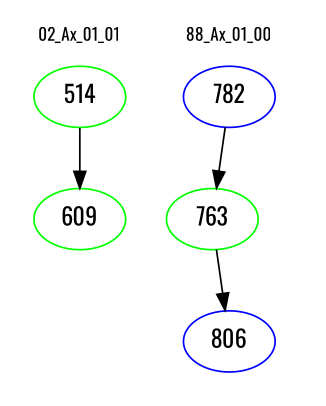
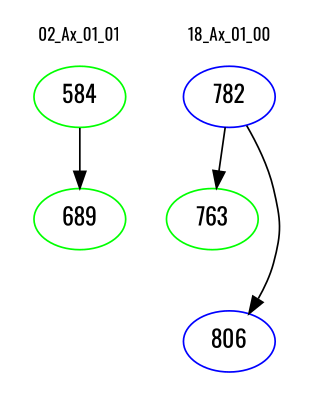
cluster "88_Ax_01_00": label "88_Ax_01_00" -> "18_Ax_01_00"
node "514": label "514" -> "584"
node "609": label "609" -> "689"
edge "763" -> "806": now "782" -> "806"
